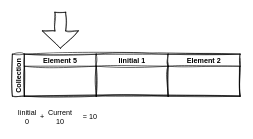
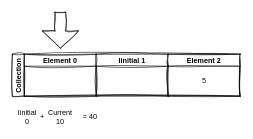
node "Element 5": label "Element 5" -> "Element 0"
node "5": added
node "= 10": label "= 10" -> "= 40"
